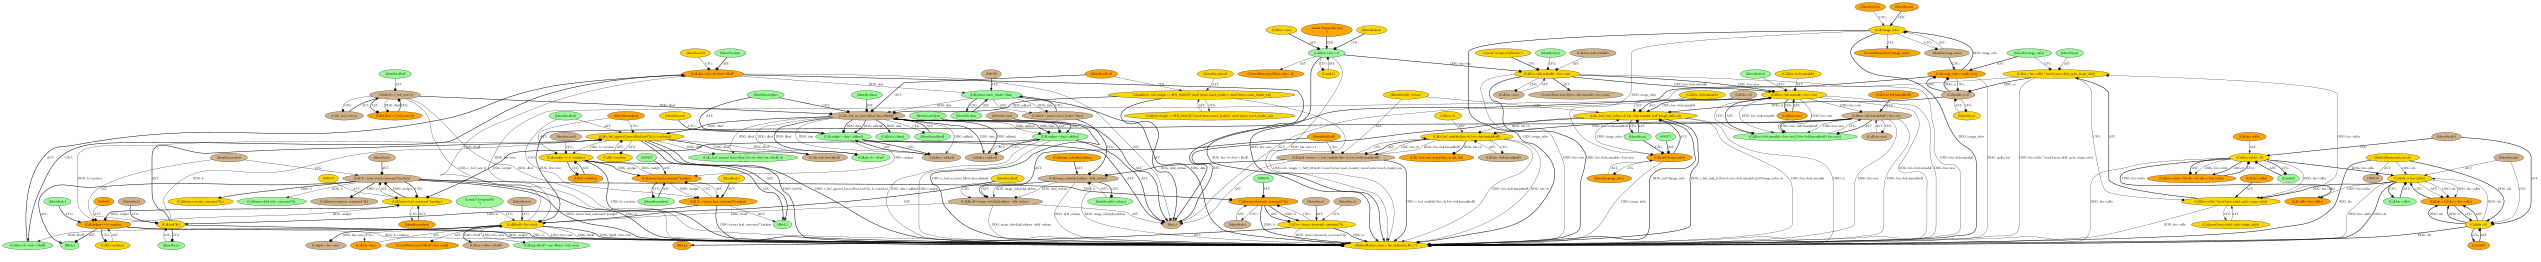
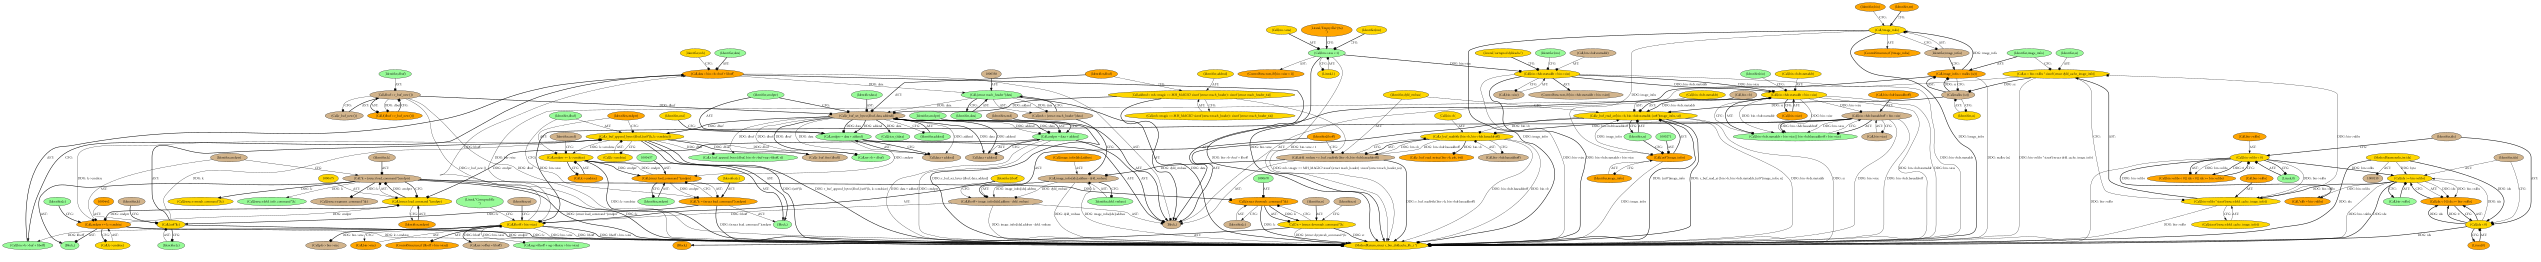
edge "(Call,image_infos[idx].address)" -> "(Call,image_infos[idx].address - dyld_vmbase)": style bold -> solid
edge "(MethodParameterIn,int idx)" -> "(Call,idx >= bin->nlibs)": label "DDG: idx" -> "DDG: bytes"
edge "(Call,liboff > bin->size)" -> "(ControlStructure,if (liboff > bin->size))": style solid -> bold
